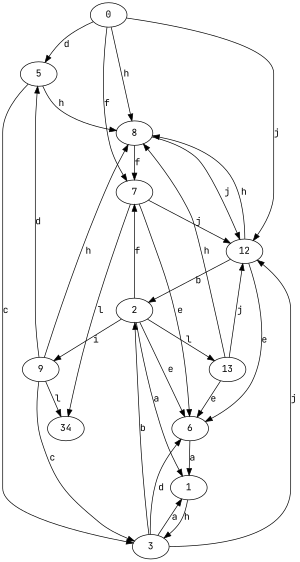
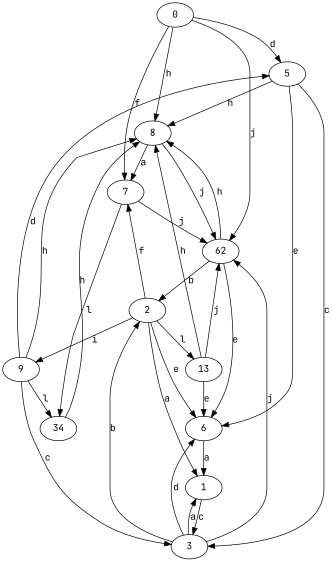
edge "8" -> "7": label "f" -> "a"
node "12": label "12" -> "62"
edge "34" -> "8": added, label "h"
edge "7" -> "6": now "5" -> "6"
edge "1" -> "3": label "h" -> "c"
